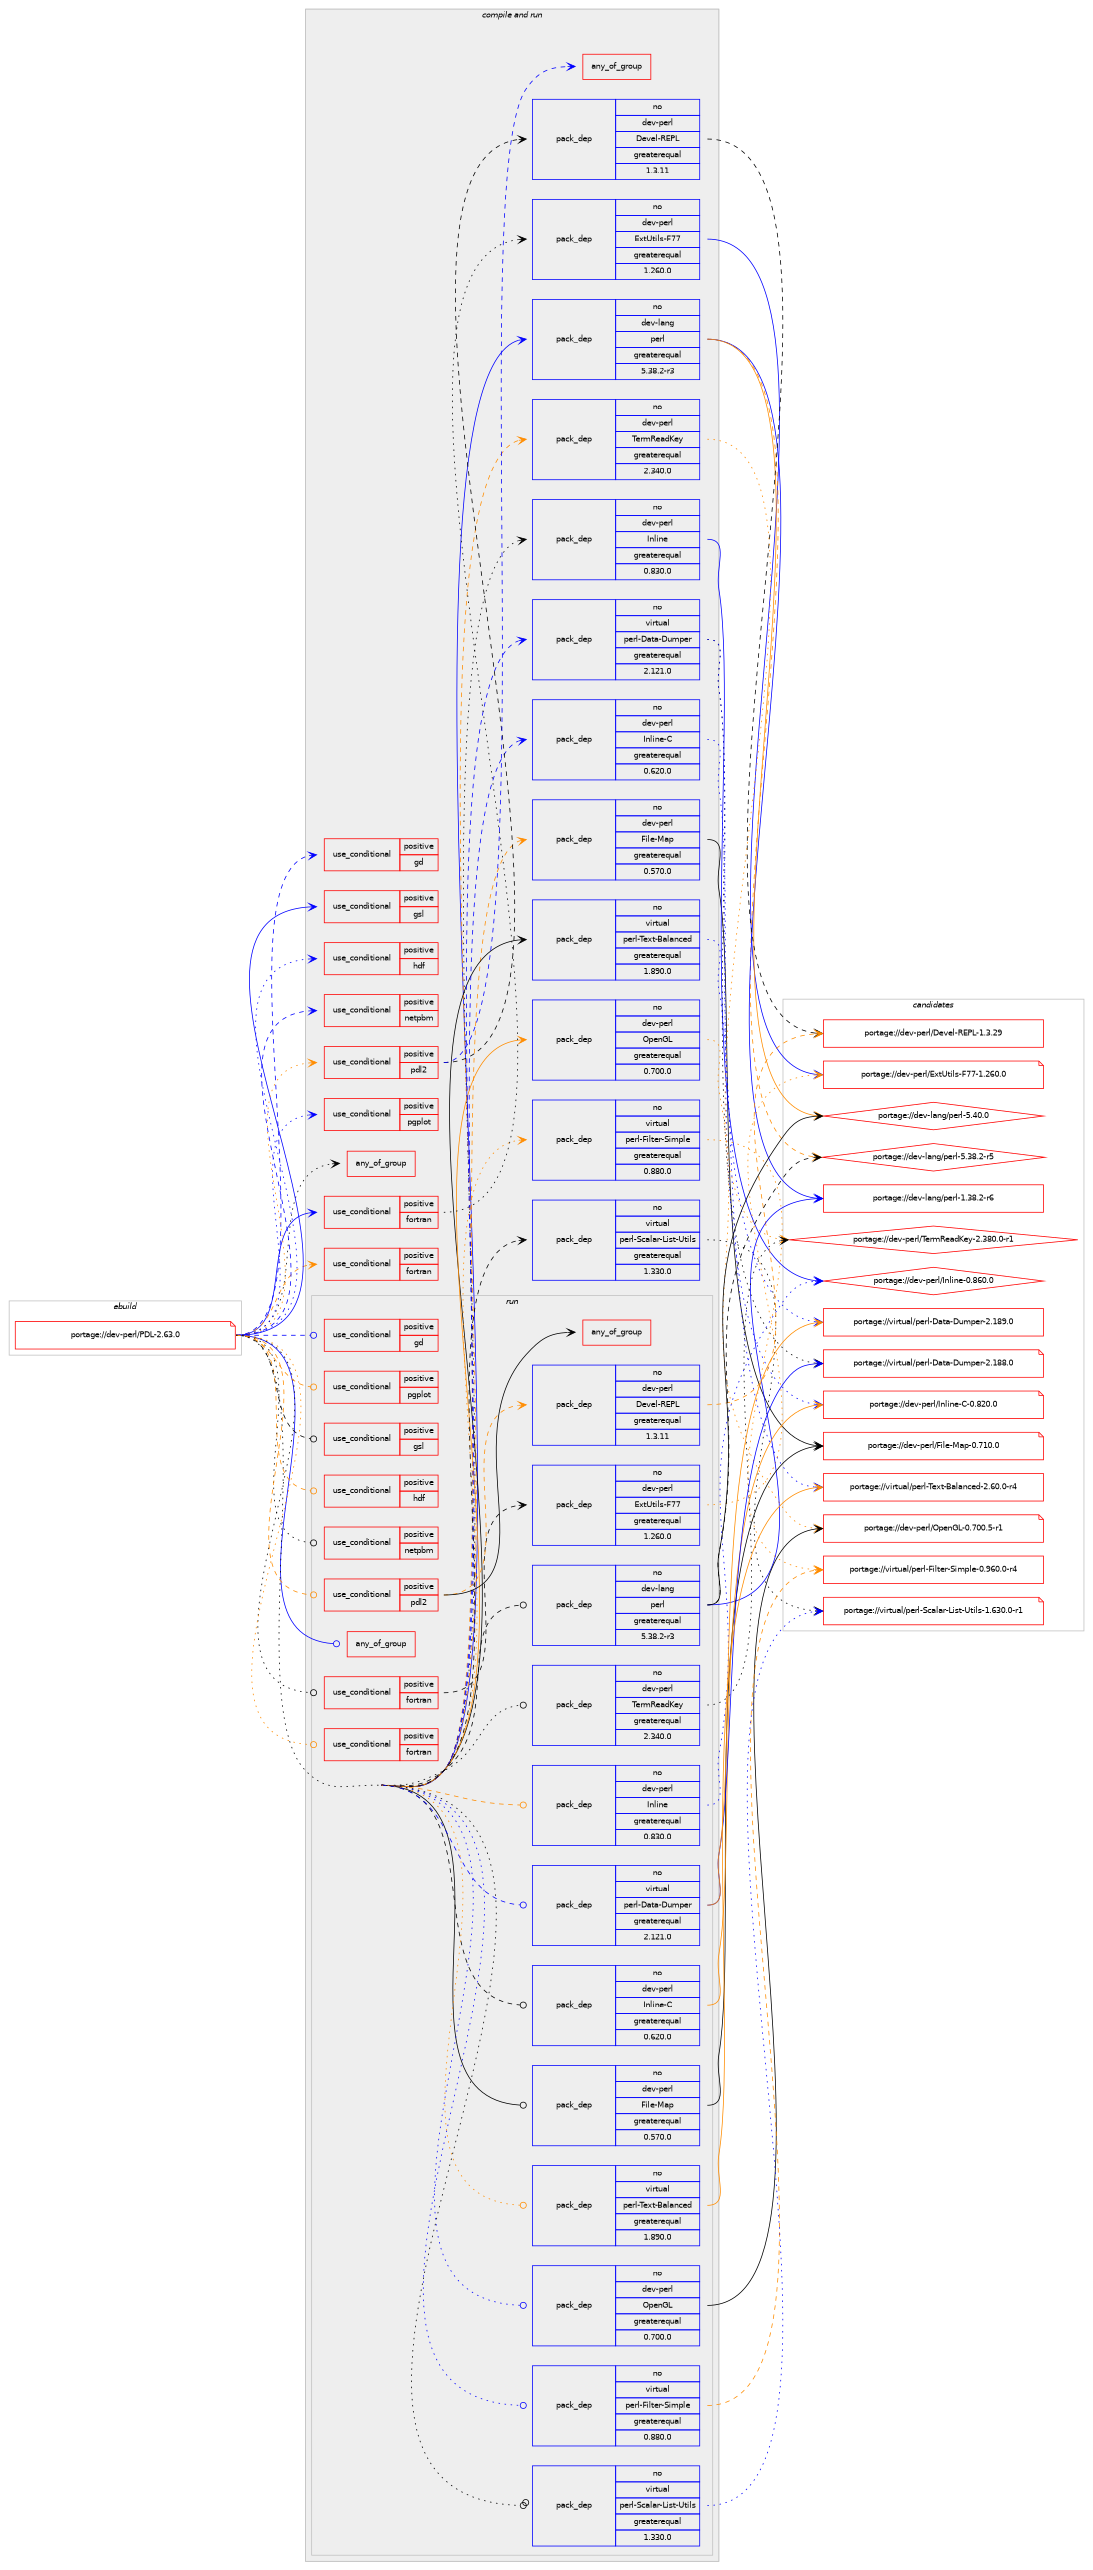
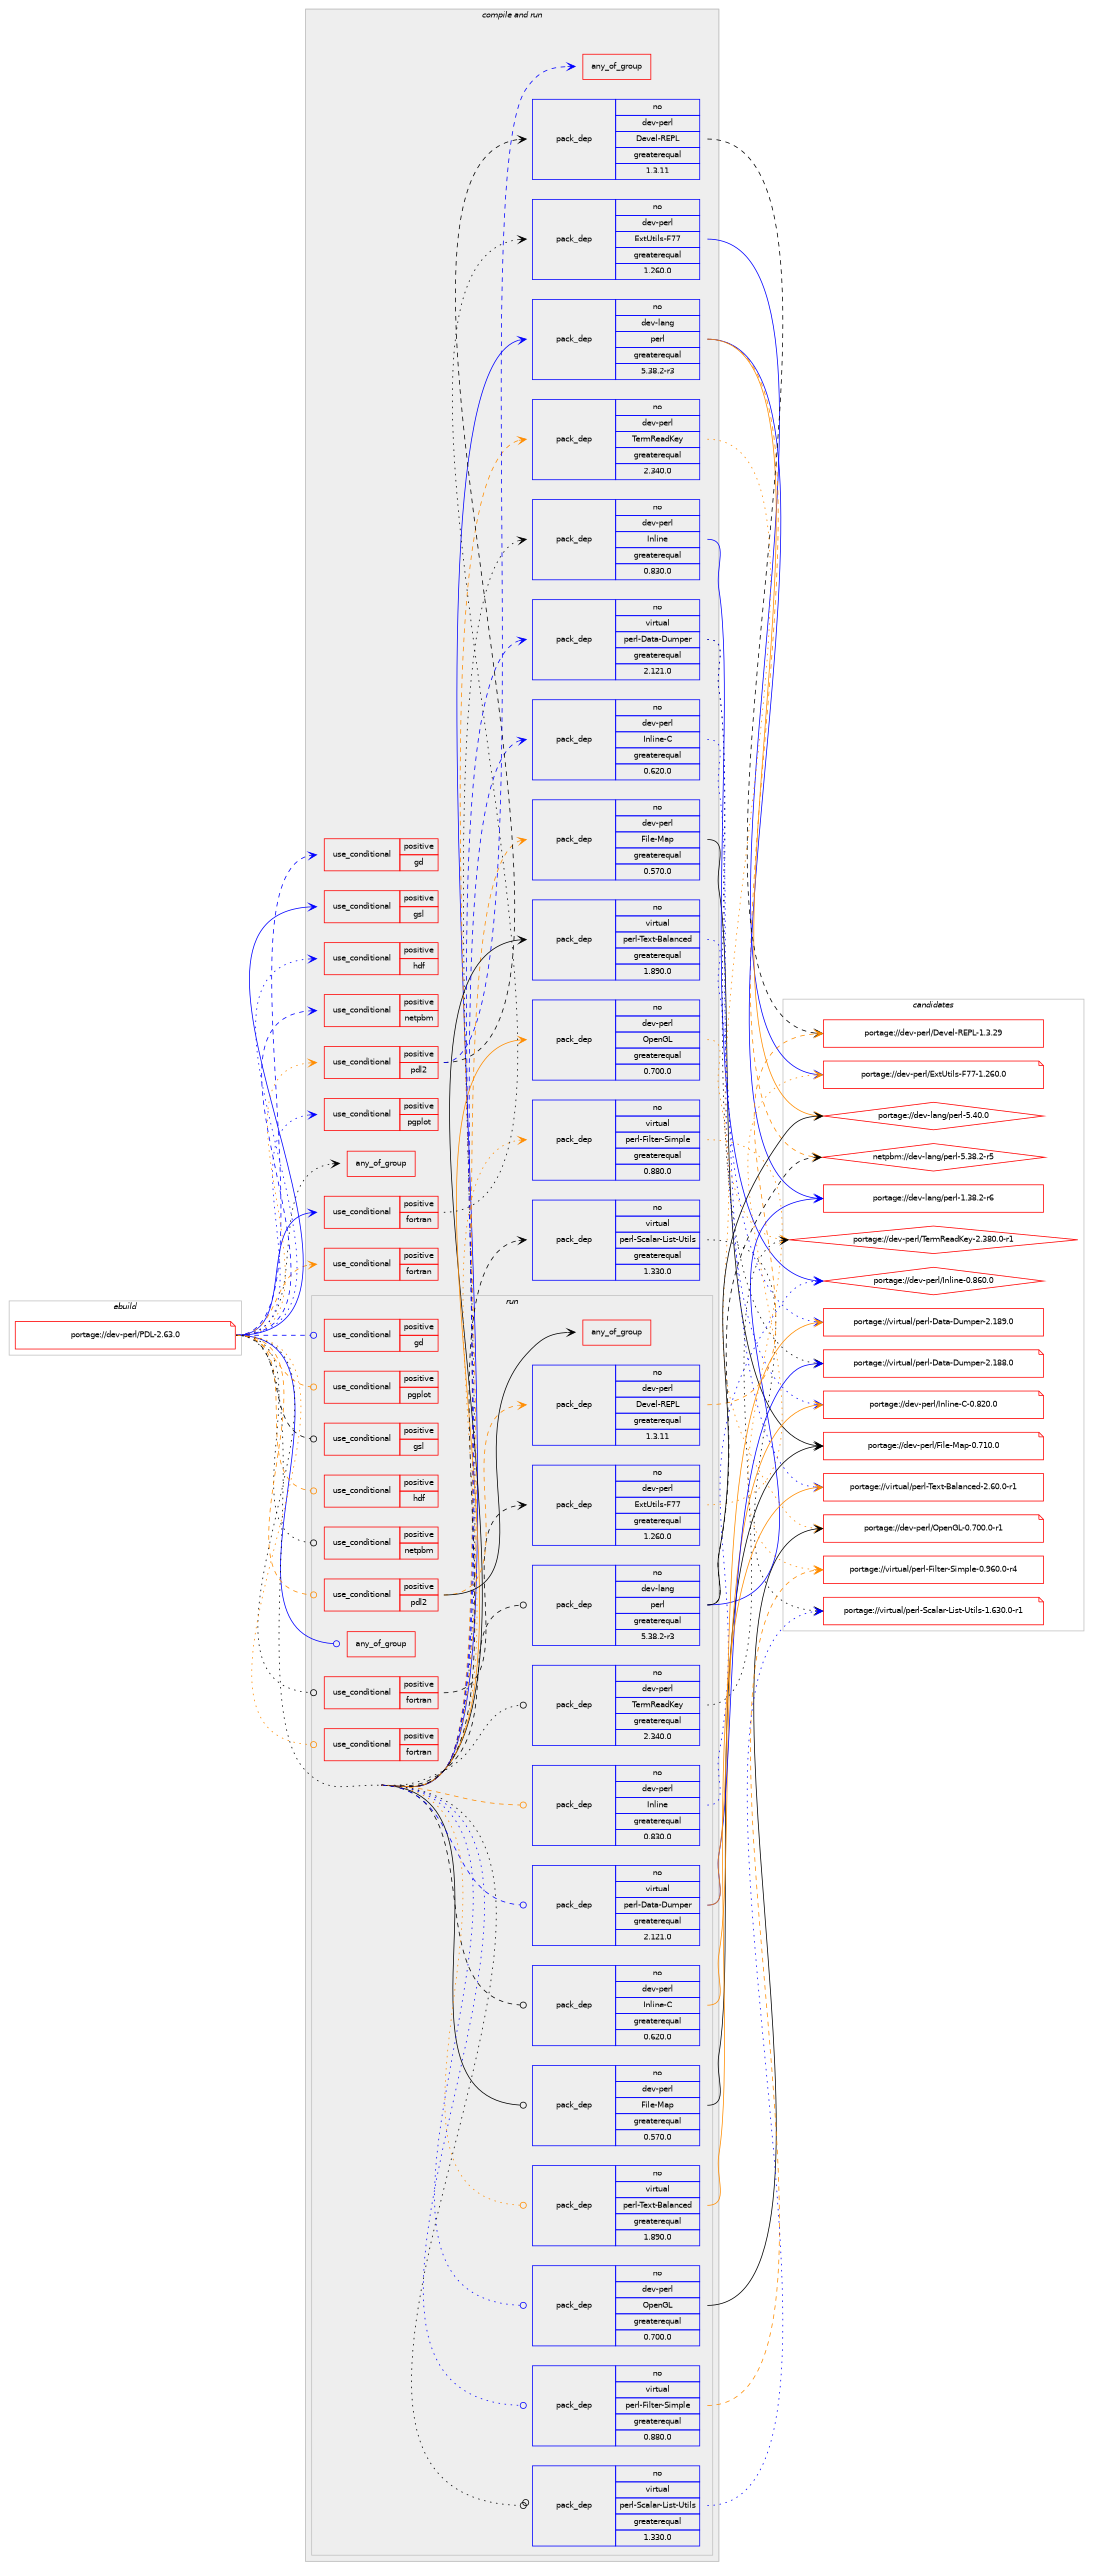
node "portage://dev-lang/perl-5.38.2-r5": label "portage://dev-lang/perl-5.38.2-r5" -> "netpbm://dev-lang/perl-5.38.2-r5"
node "portage://virtual/perl-Text-Balanced-2.60.0-r4": label "portage://virtual/perl-Text-Balanced-2.60.0-r4" -> "portage://virtual/perl-Text-Balanced-2.60.0-r1"
node "portage://dev-perl/OpenGL-0.700.5-r1": label "portage://dev-perl/OpenGL-0.700.5-r1" -> "portage://dev-perl/OpenGL-0.700.0-r1"
